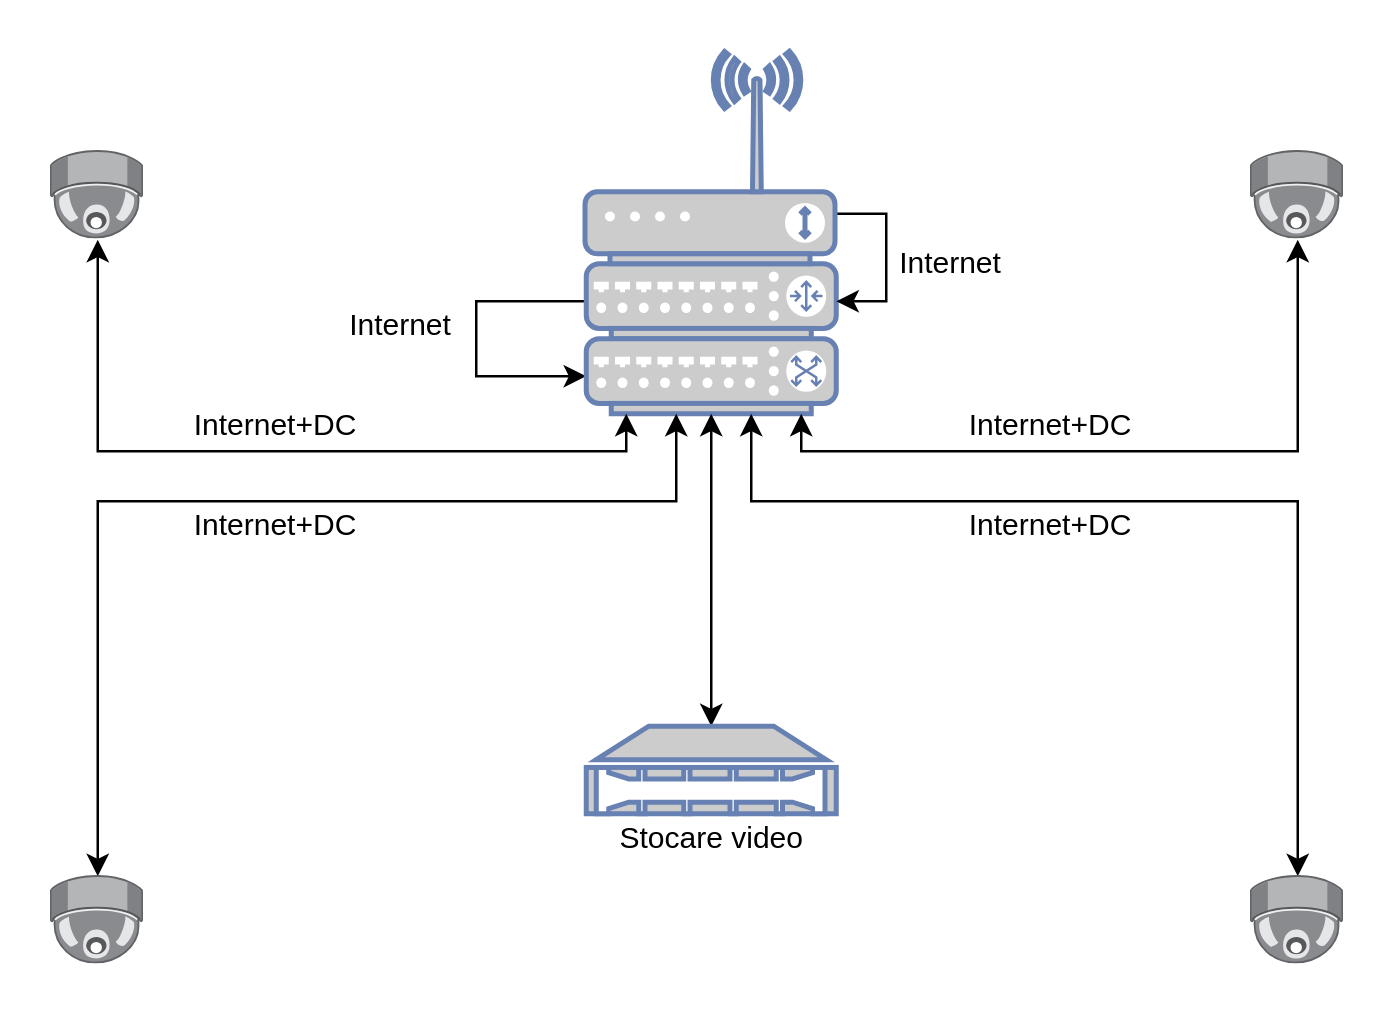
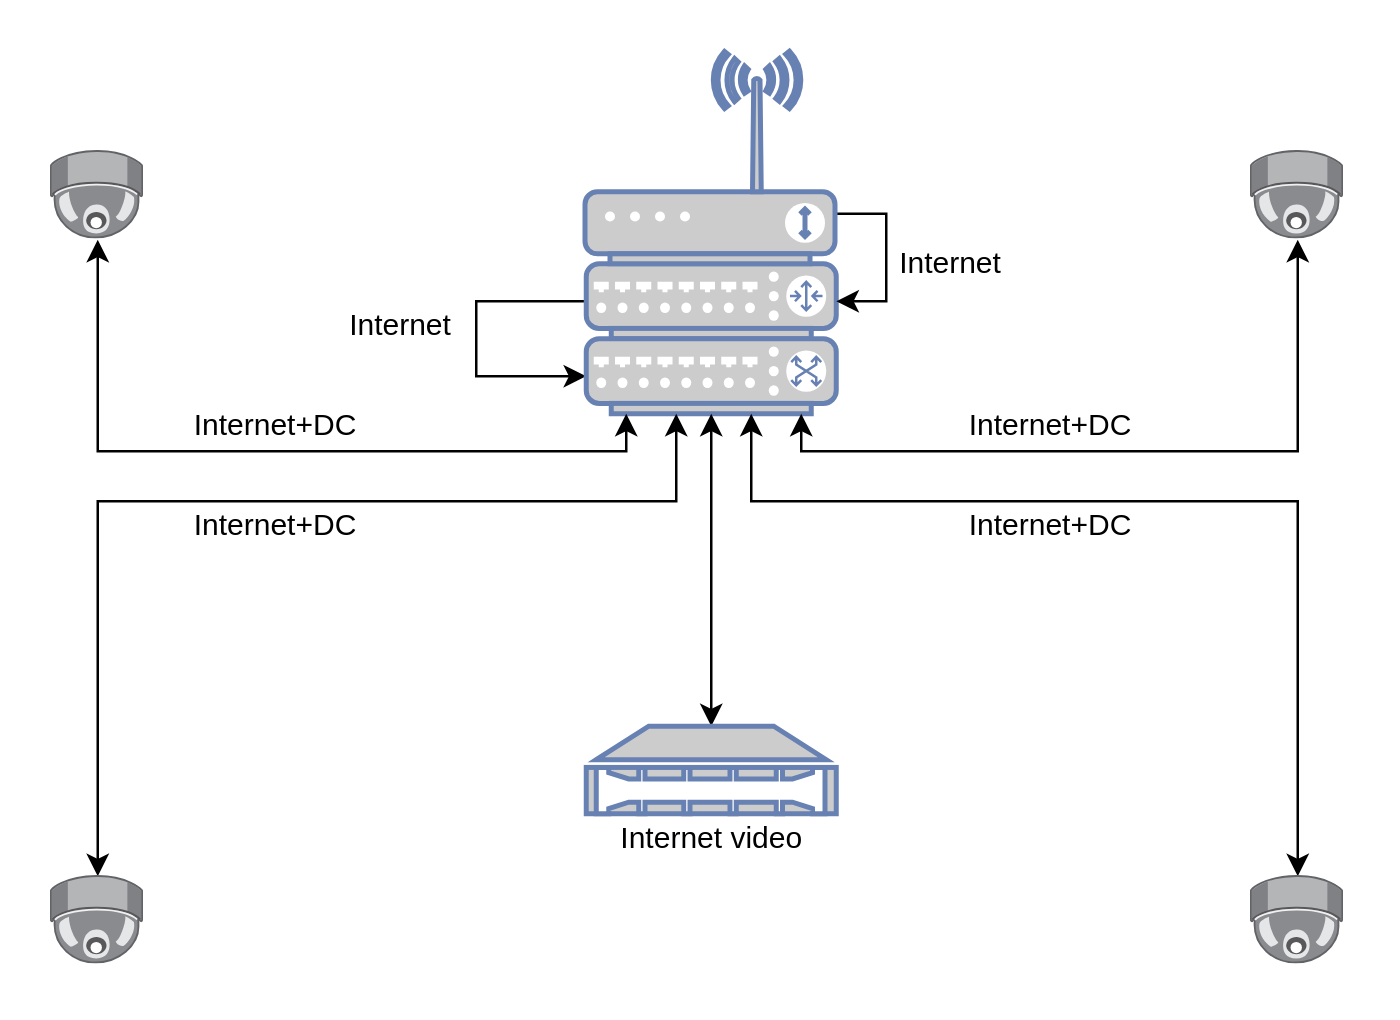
node "Stocare video": label "Stocare video" -> "Internet video"
